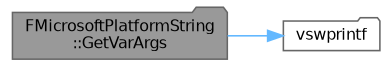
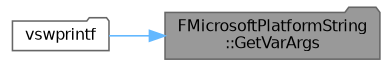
edge "FMicrosoftPlatformString ::GetVarArgs" -> "vswprintf": reversed
